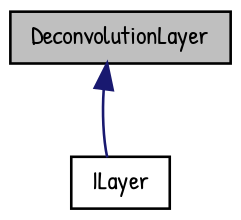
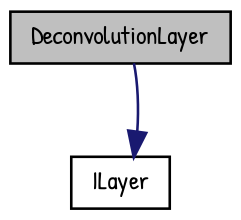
edge "ILayer" -> "DeconvolutionLayer": reversed
